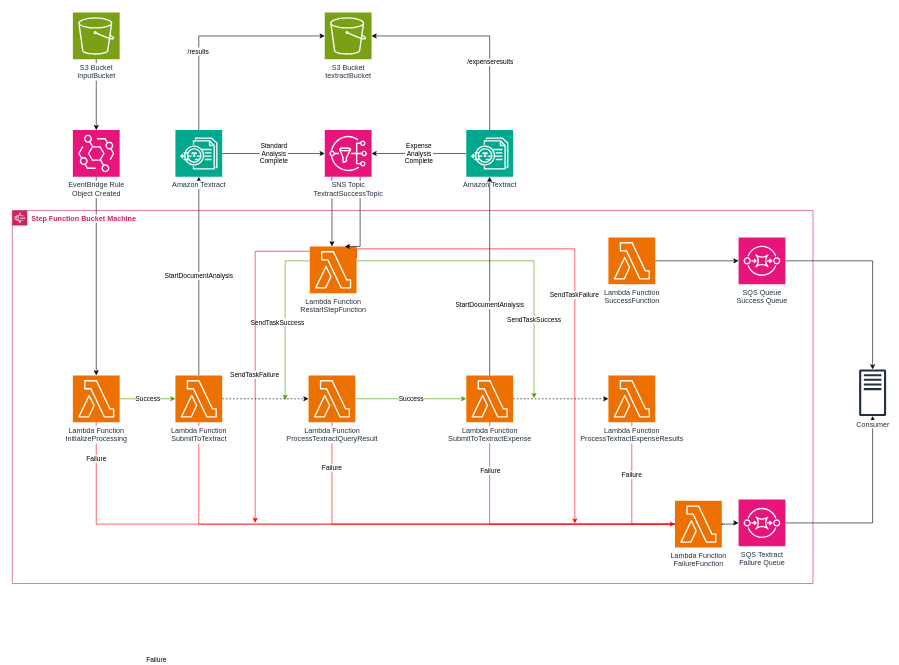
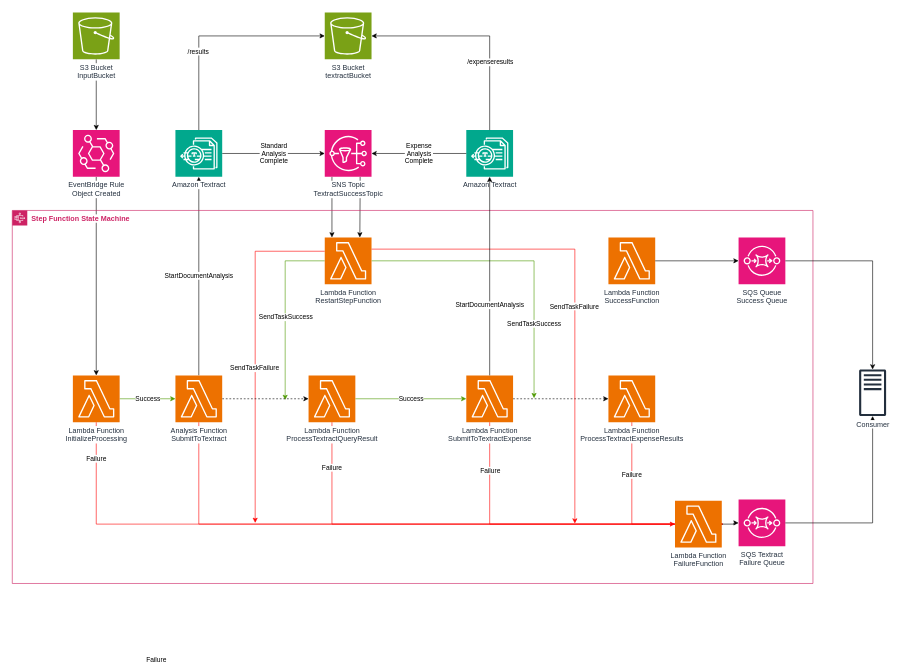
node "Step Function Bucket Machine": label "Step Function Bucket Machine" -> "Step Function State Machine"
node "Lambda Function RestartStepFunction": moved (333, 270) -> (348, 261)
node "Lambda Function SubmitToTextract": label "Lambda Function SubmitToTextract" -> "Analysis Function SubmitToTextract"
